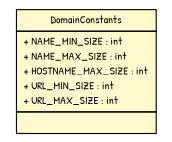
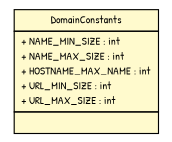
node "DomainConstants": text "+ HOSTNAME_MAX_SIZE : int" -> "+ HOSTNAME_MAX_NAME : int"
